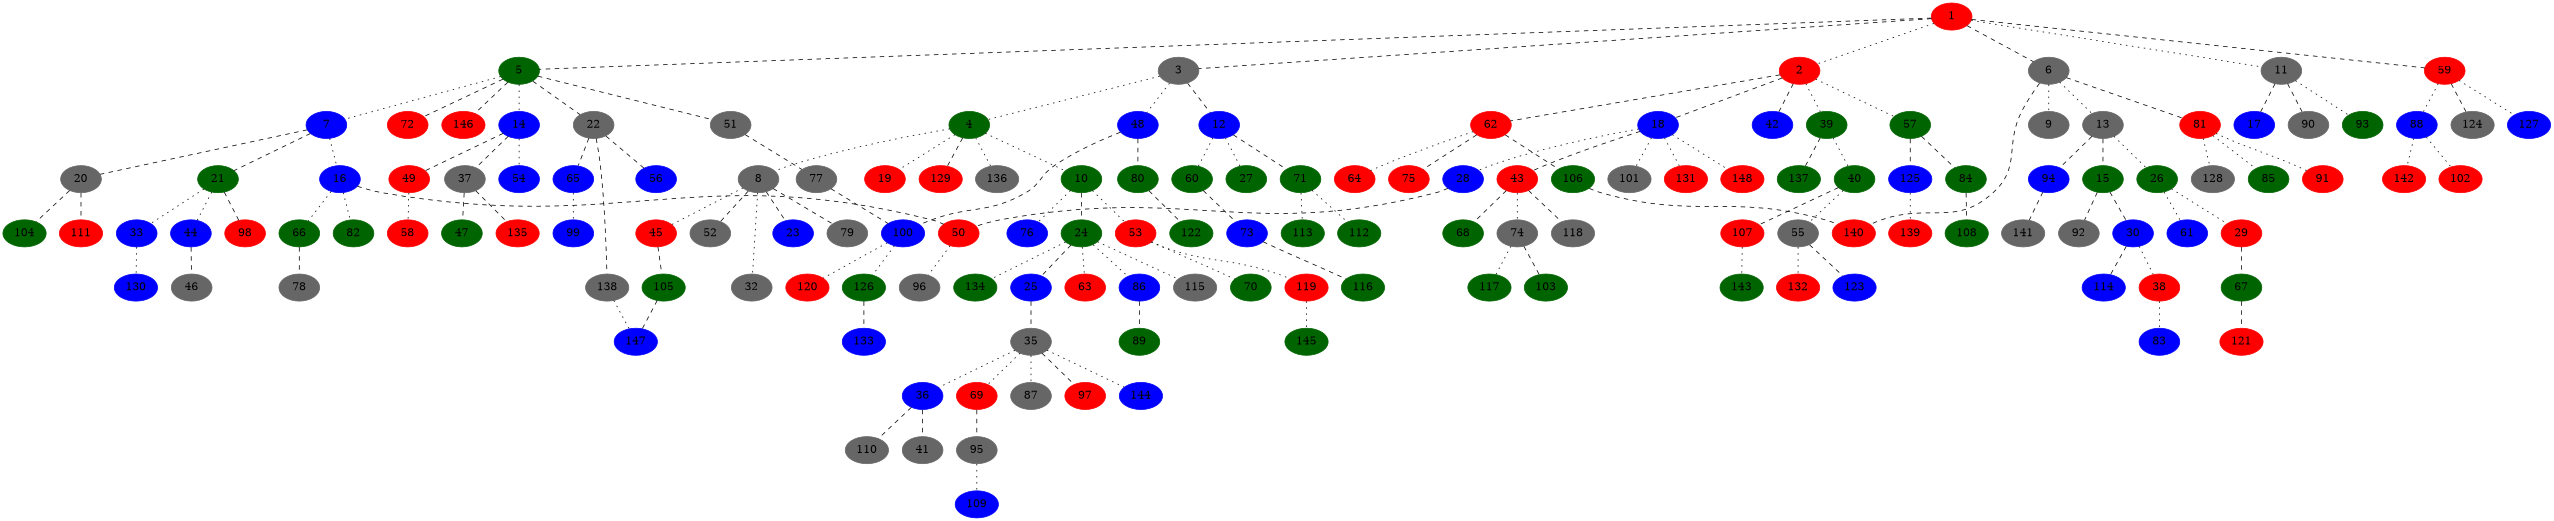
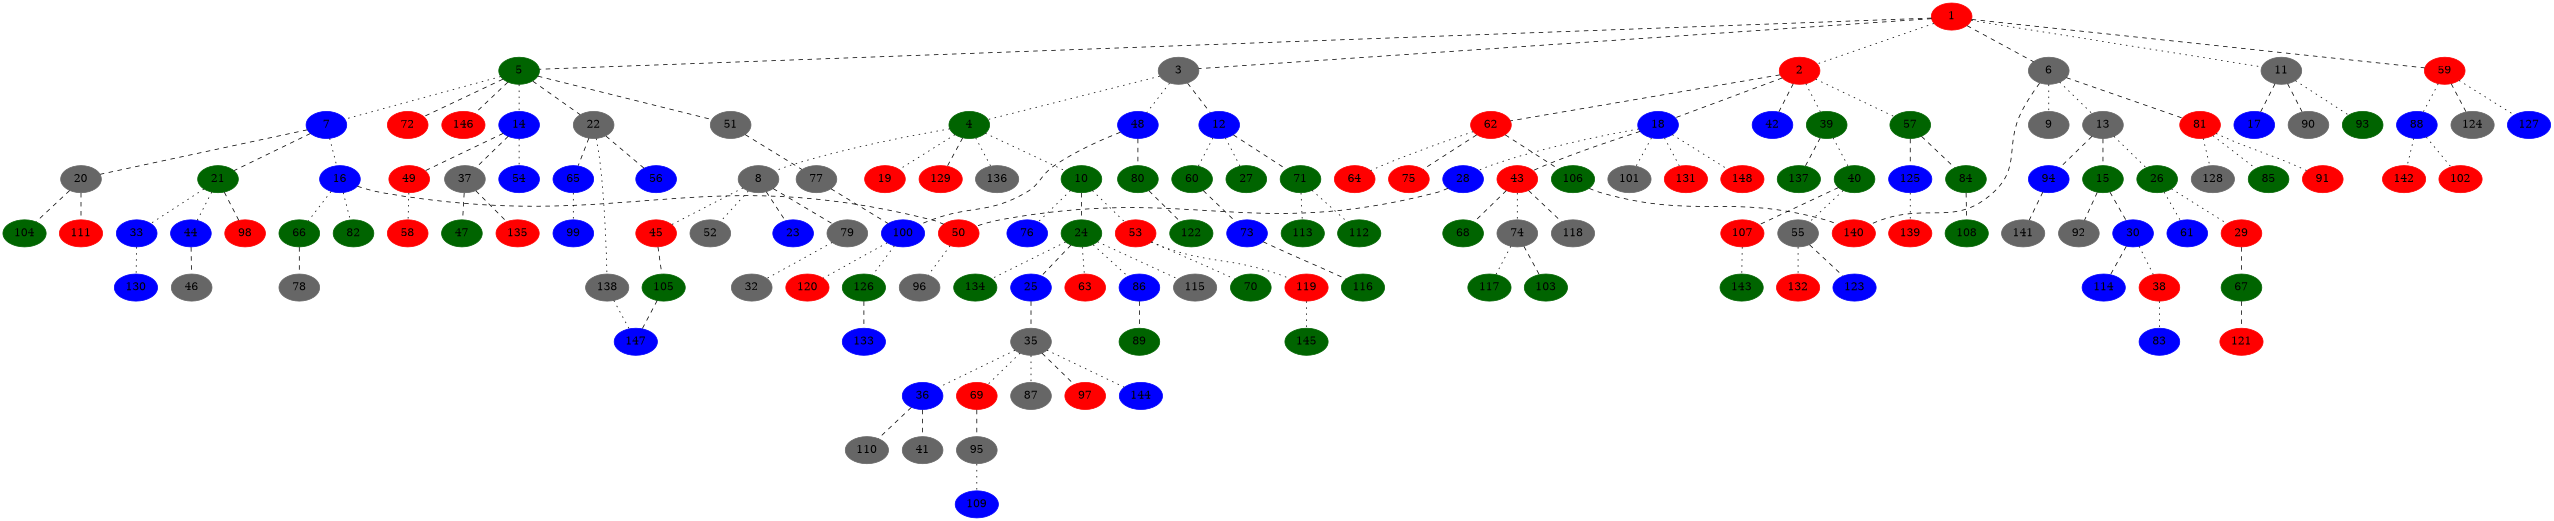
edge "8" -- "52": style dashed -> dotted
edge "22" -- "138": style dashed -> dotted
edge "8" -- "32": now "79" -- "32"
